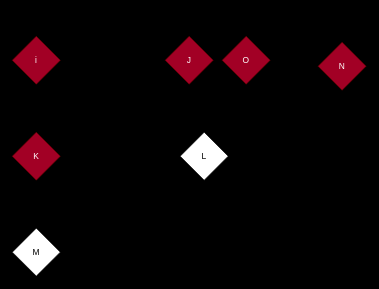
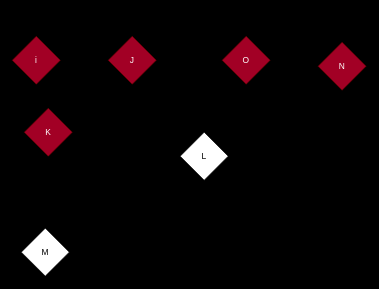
node "J": moved (189, 60) -> (132, 60)
node "K": moved (36, 156) -> (48, 132)
node "M": moved (36, 252) -> (45, 252)
